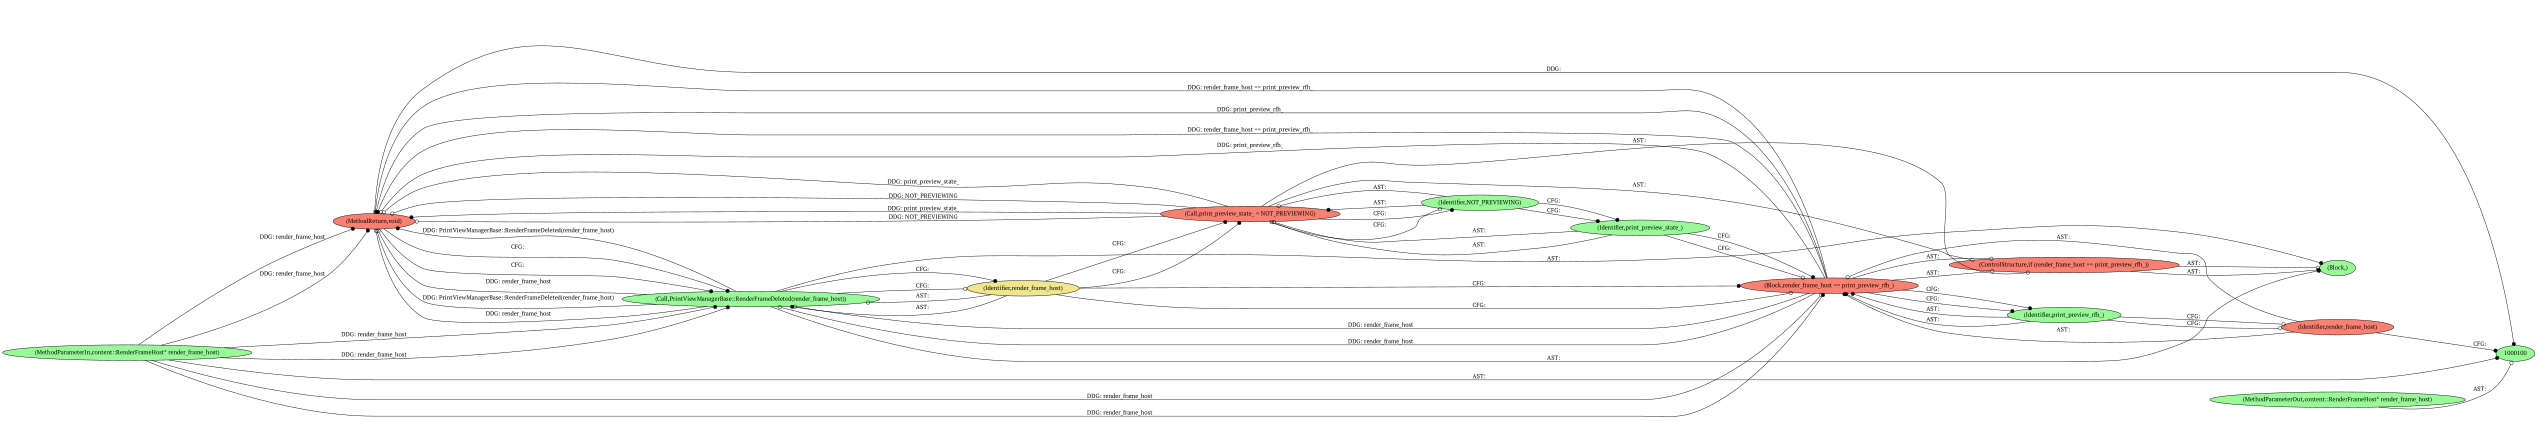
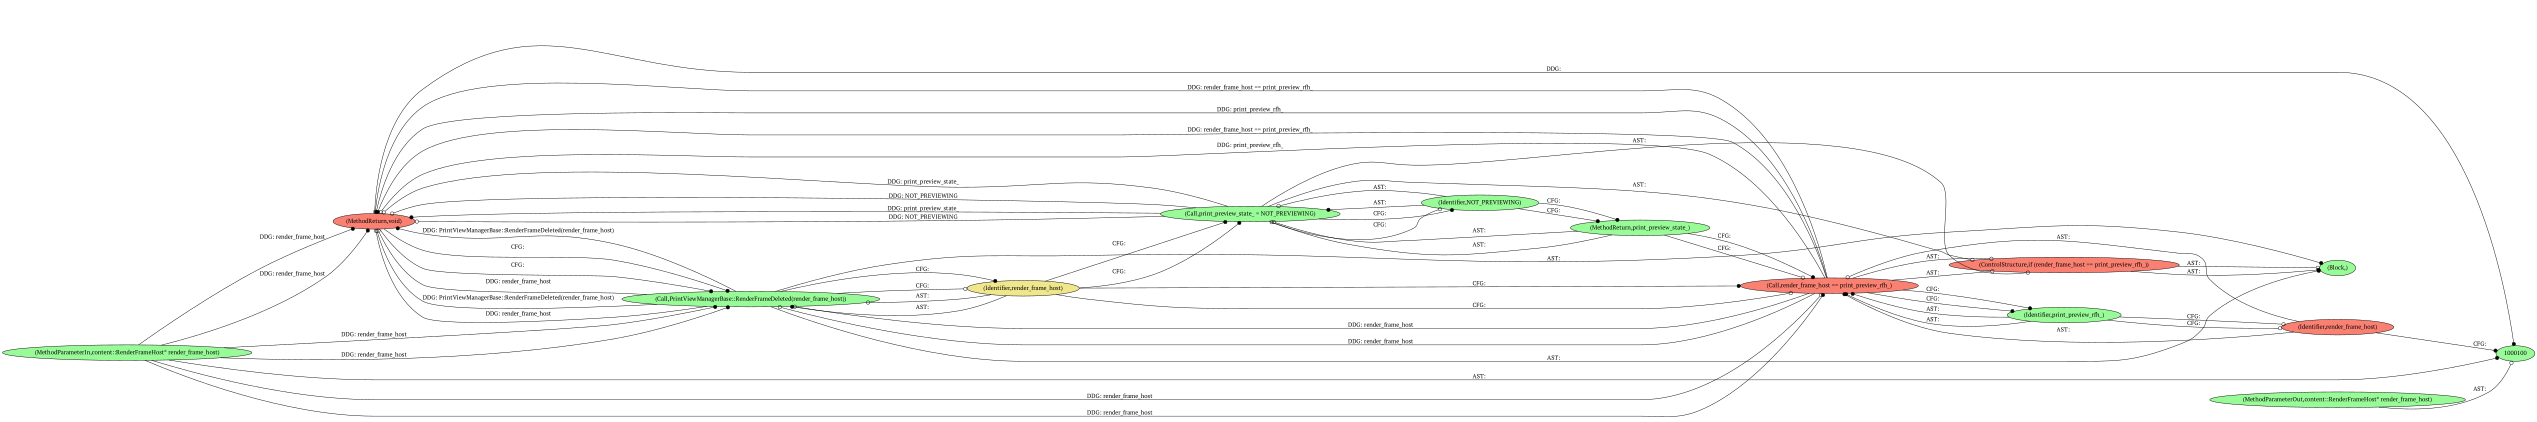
node "(Call,print_preview_state_ = NOT_PREVIEWING)": fillcolor salmon -> palegreen
node "(Identifier,print_preview_state_)": label "(Identifier,print_preview_state_)" -> "(MethodReturn,print_preview_state_)"
node "(Block,render_frame_host == print_preview_rfh_)": label "(Block,render_frame_host == print_preview_rfh_)" -> "(Call,render_frame_host == print_preview_rfh_)"
